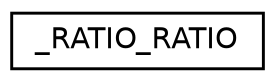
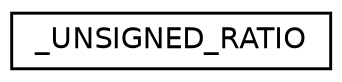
node "_RATIO_RATIO": label "_RATIO_RATIO" -> "_UNSIGNED_RATIO"
